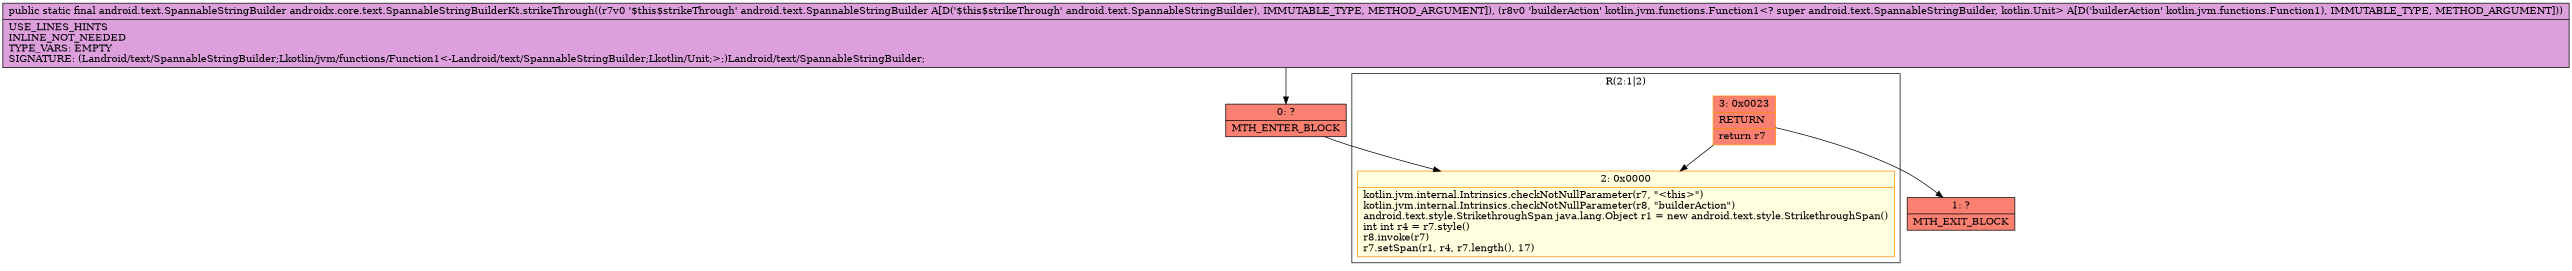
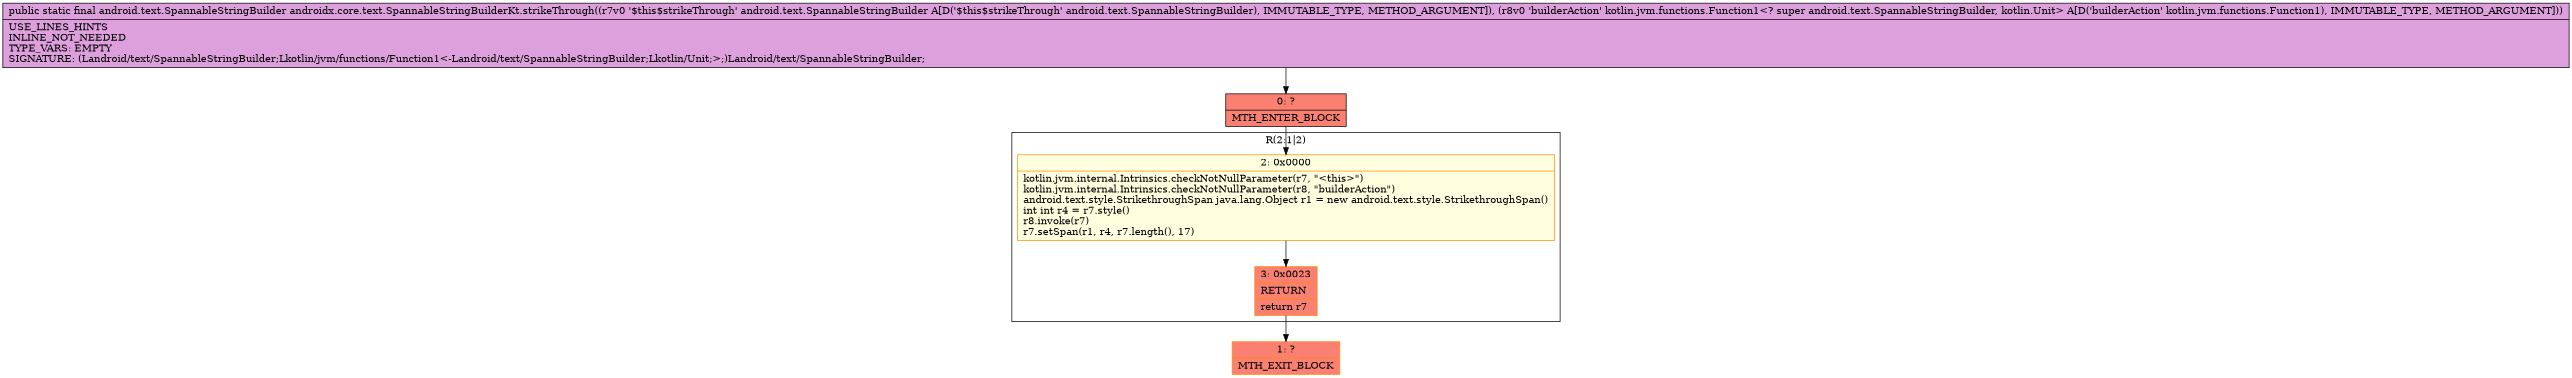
edge "3: 0x0023" -> "2: 0x0000": reversed
node "1: ?": color black -> darkorange
